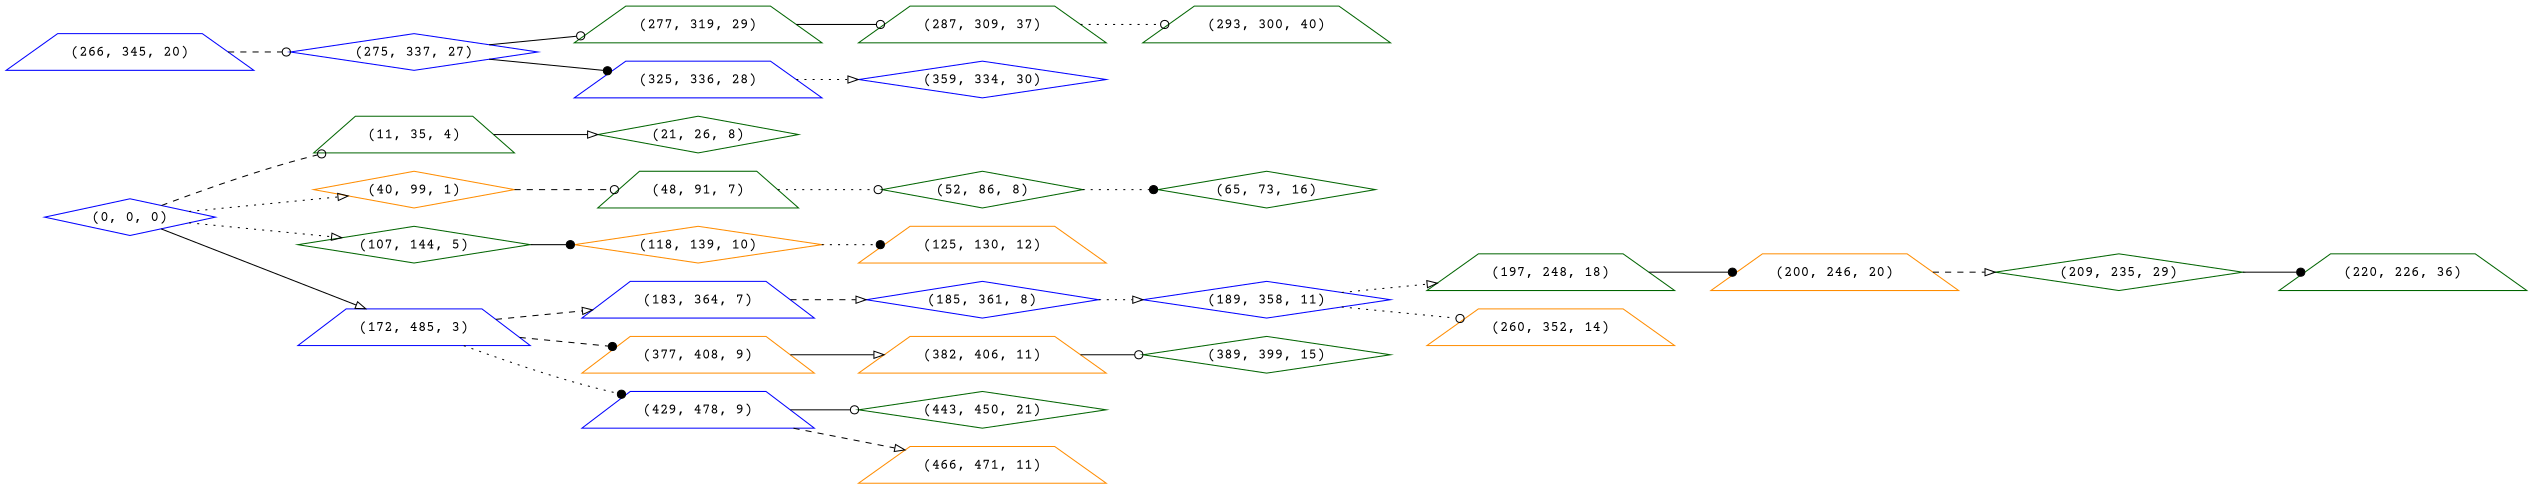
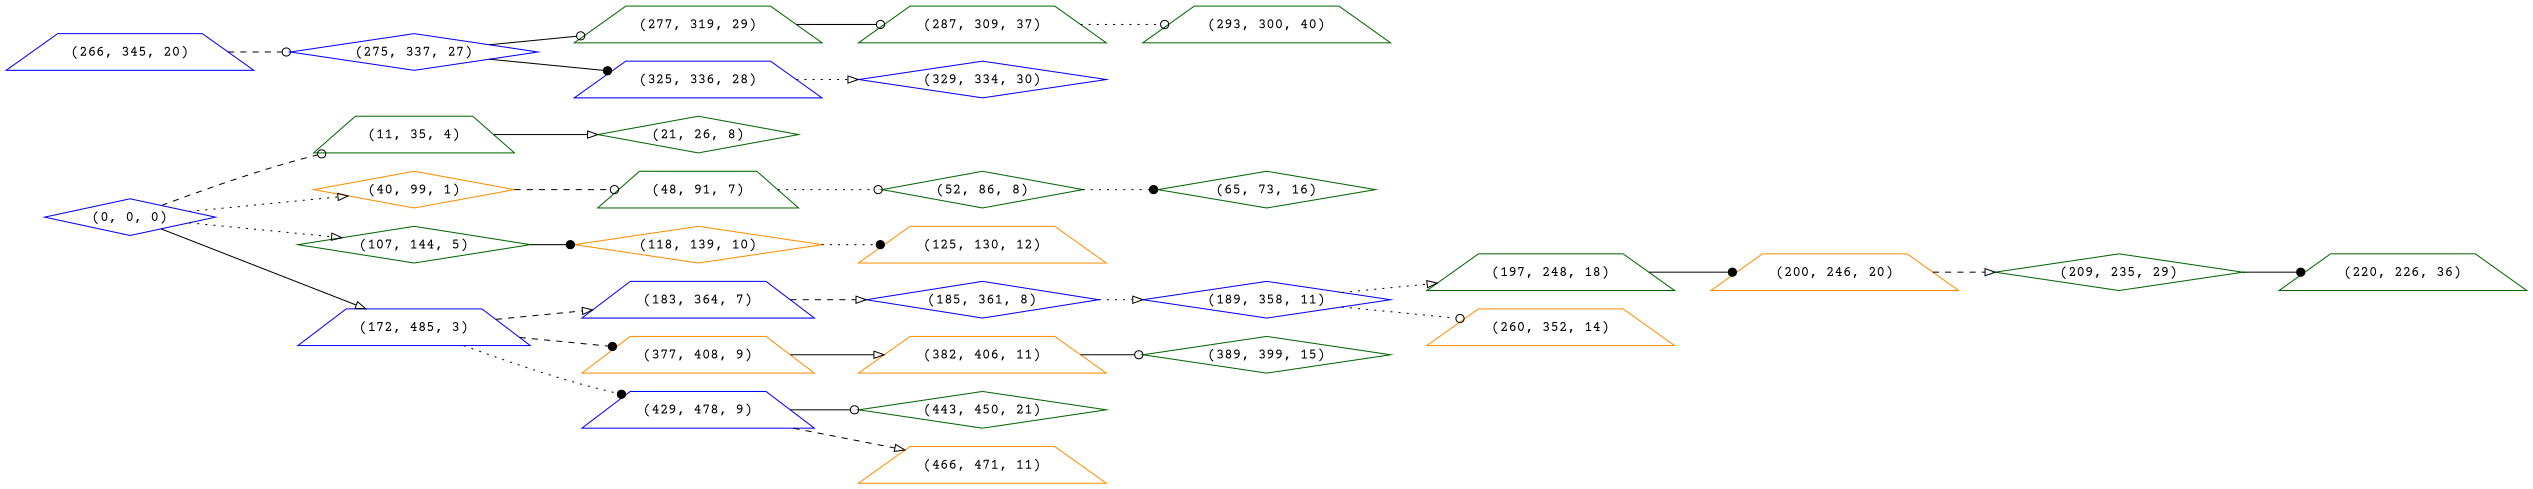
node "(359, 334, 30)": label "(359, 334, 30)" -> "(329, 334, 30)"
